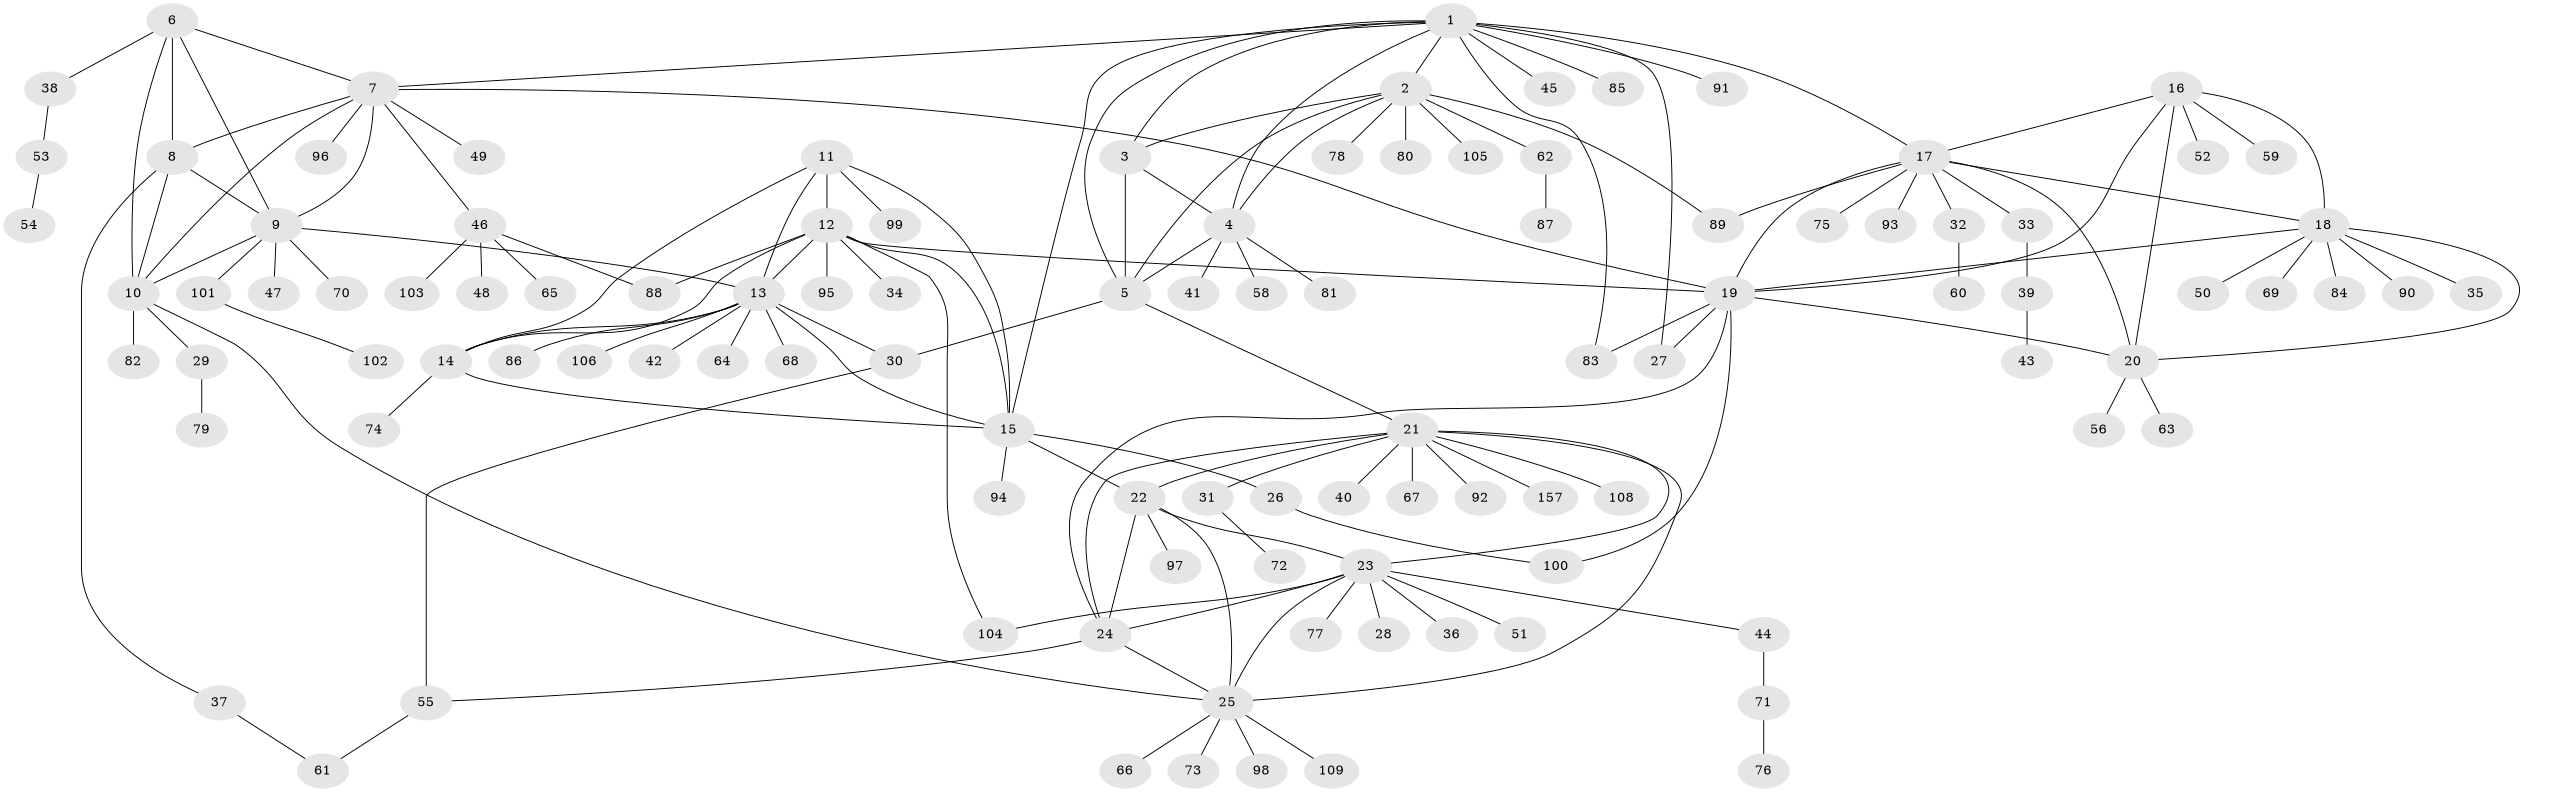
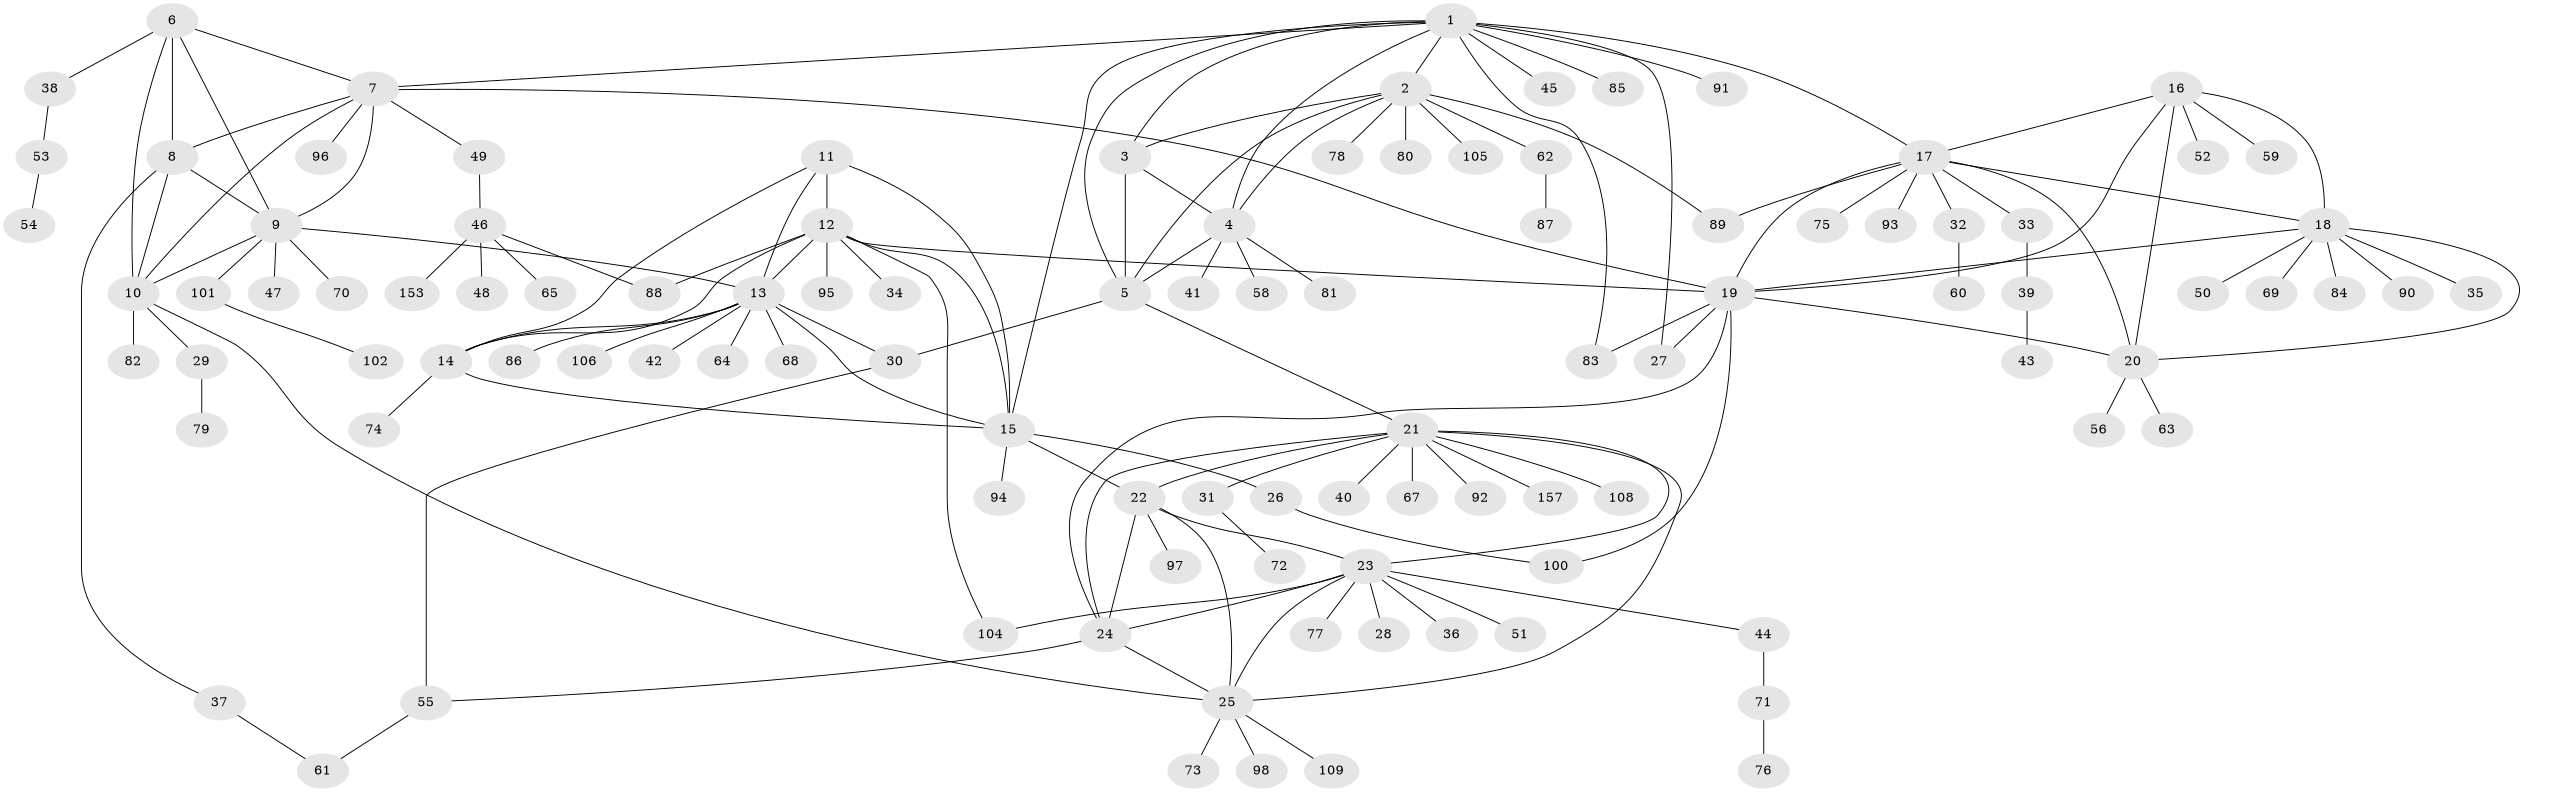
edge "7" -- "46": now "49" -- "46"
node "99": removed
node "103": label "103" -> "153"
node "66": removed
